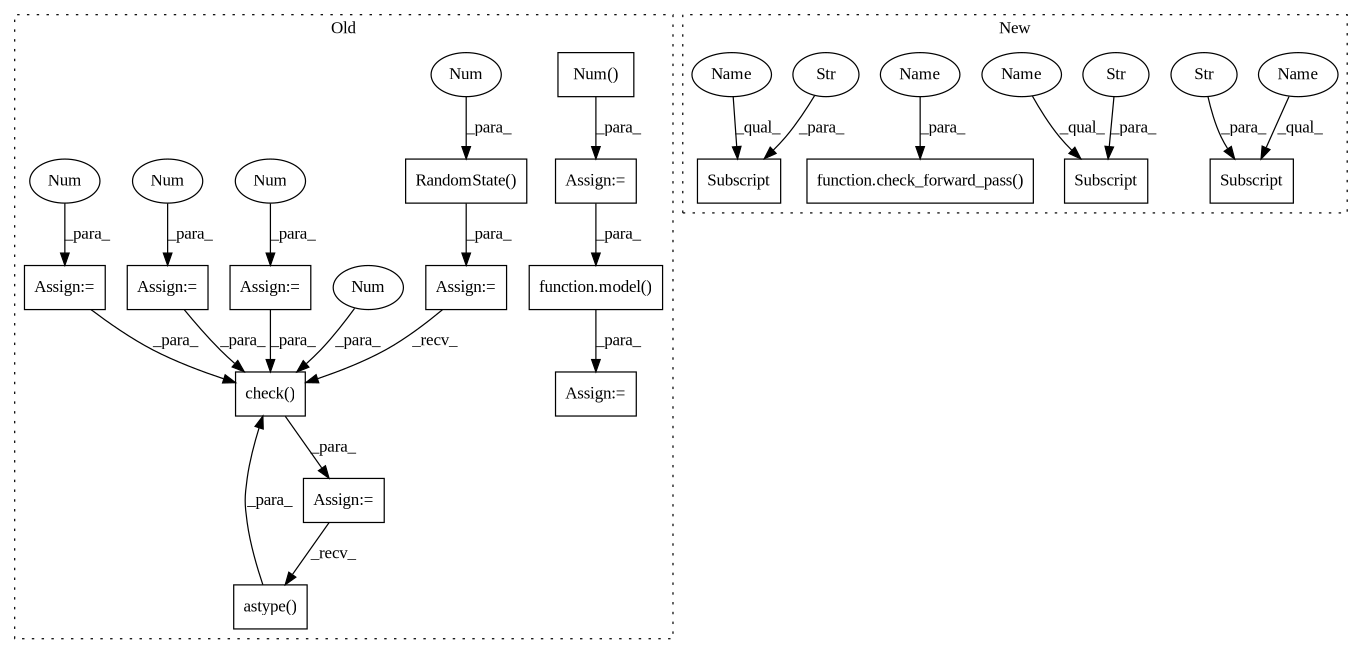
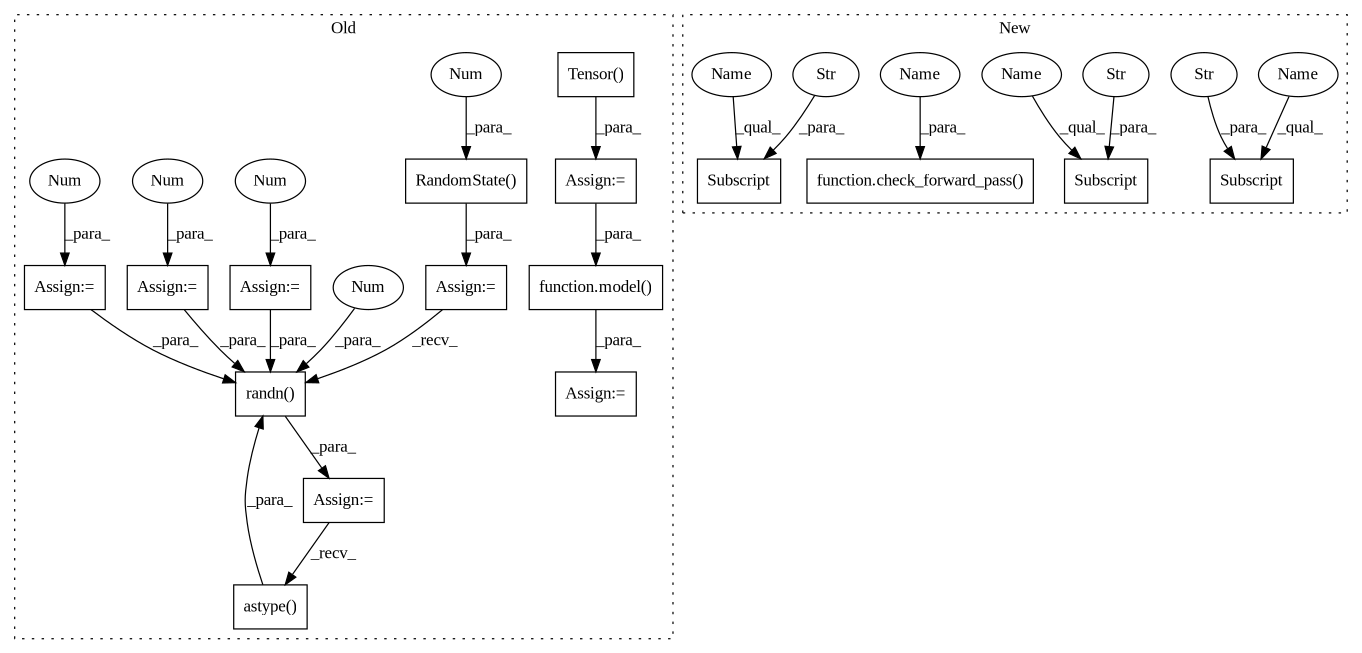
node "Num()": label "Num()" -> "Tensor()"
node "check()": label "check()" -> "randn()"
